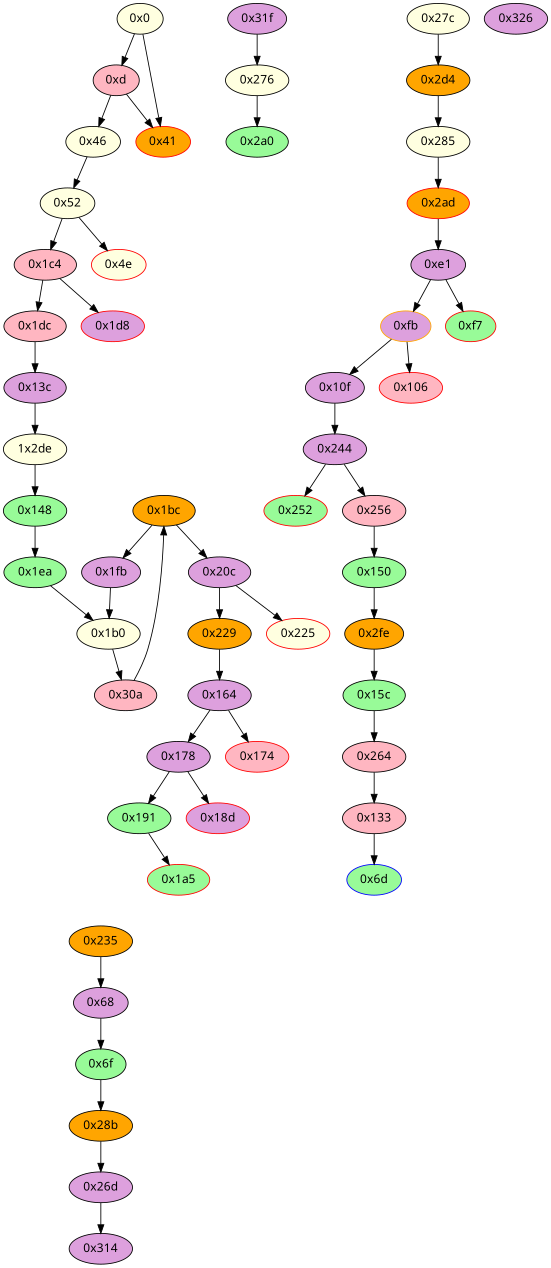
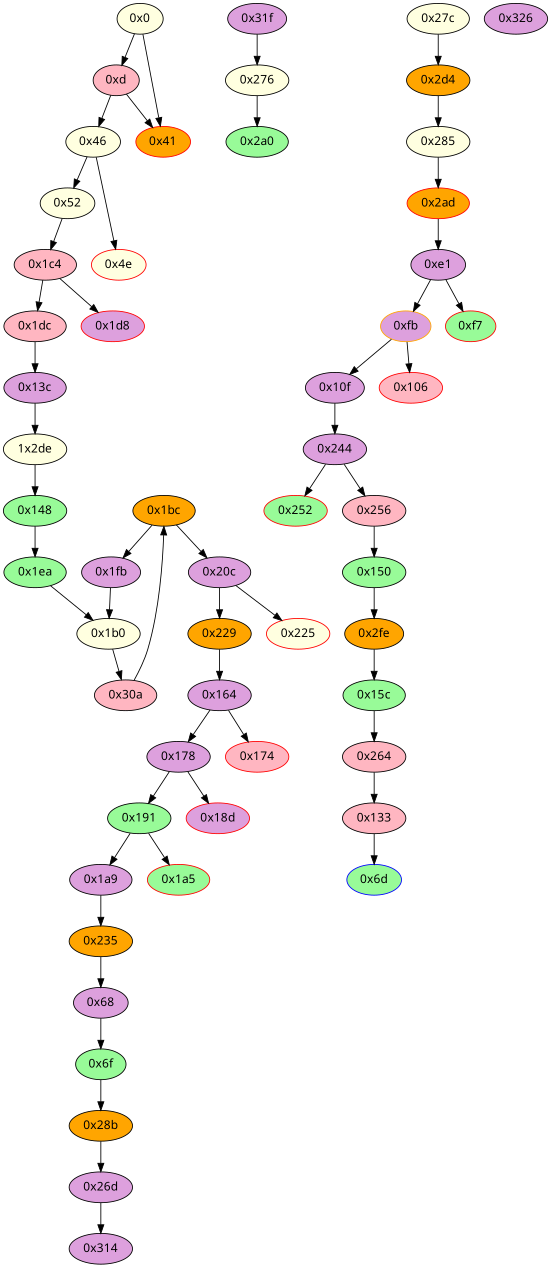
edge "0x52" -> "0x4e": now "0x46" -> "0x4e"
node "0x1a9": added
